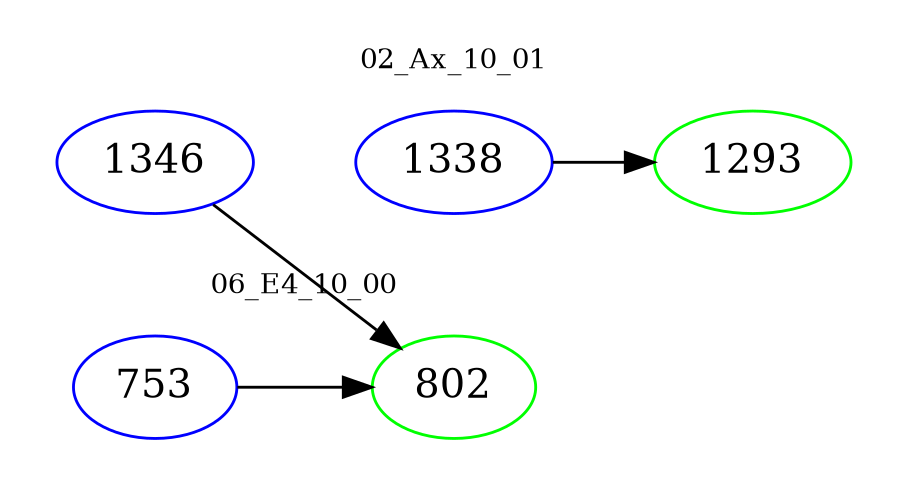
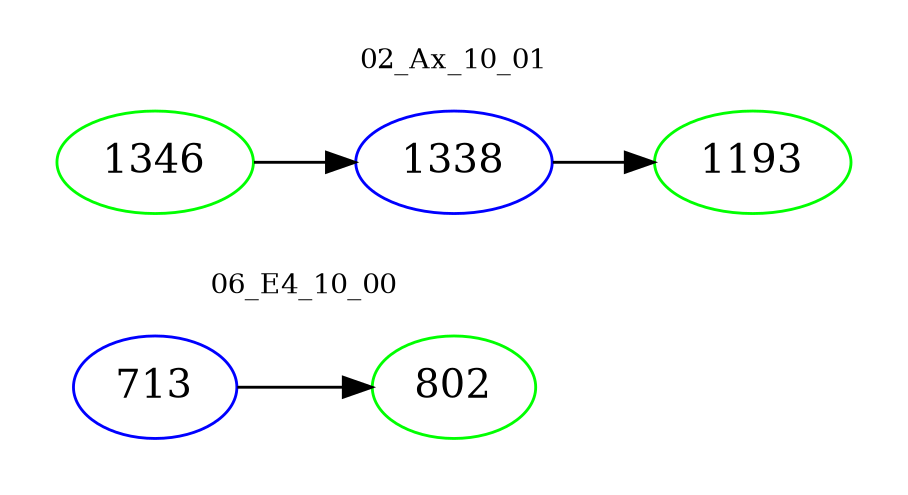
node "1346": color blue -> green
node "1293": label "1293" -> "1193"
edge "1346" -> "802": now "1346" -> "1338"
node "753": label "753" -> "713"
